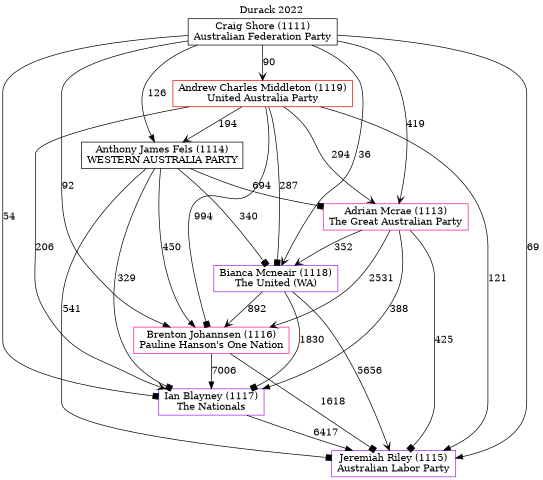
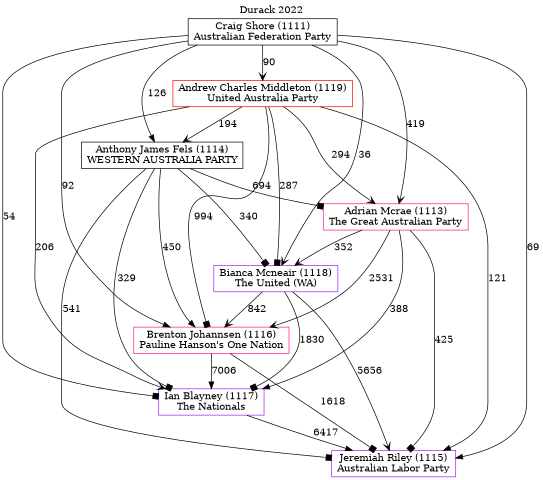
edge "Bianca Mcneair (1118) The United (WA)" -> "Brenton Johannsen (1116) Pauline Hanson's One Nation": label "892" -> "842"
